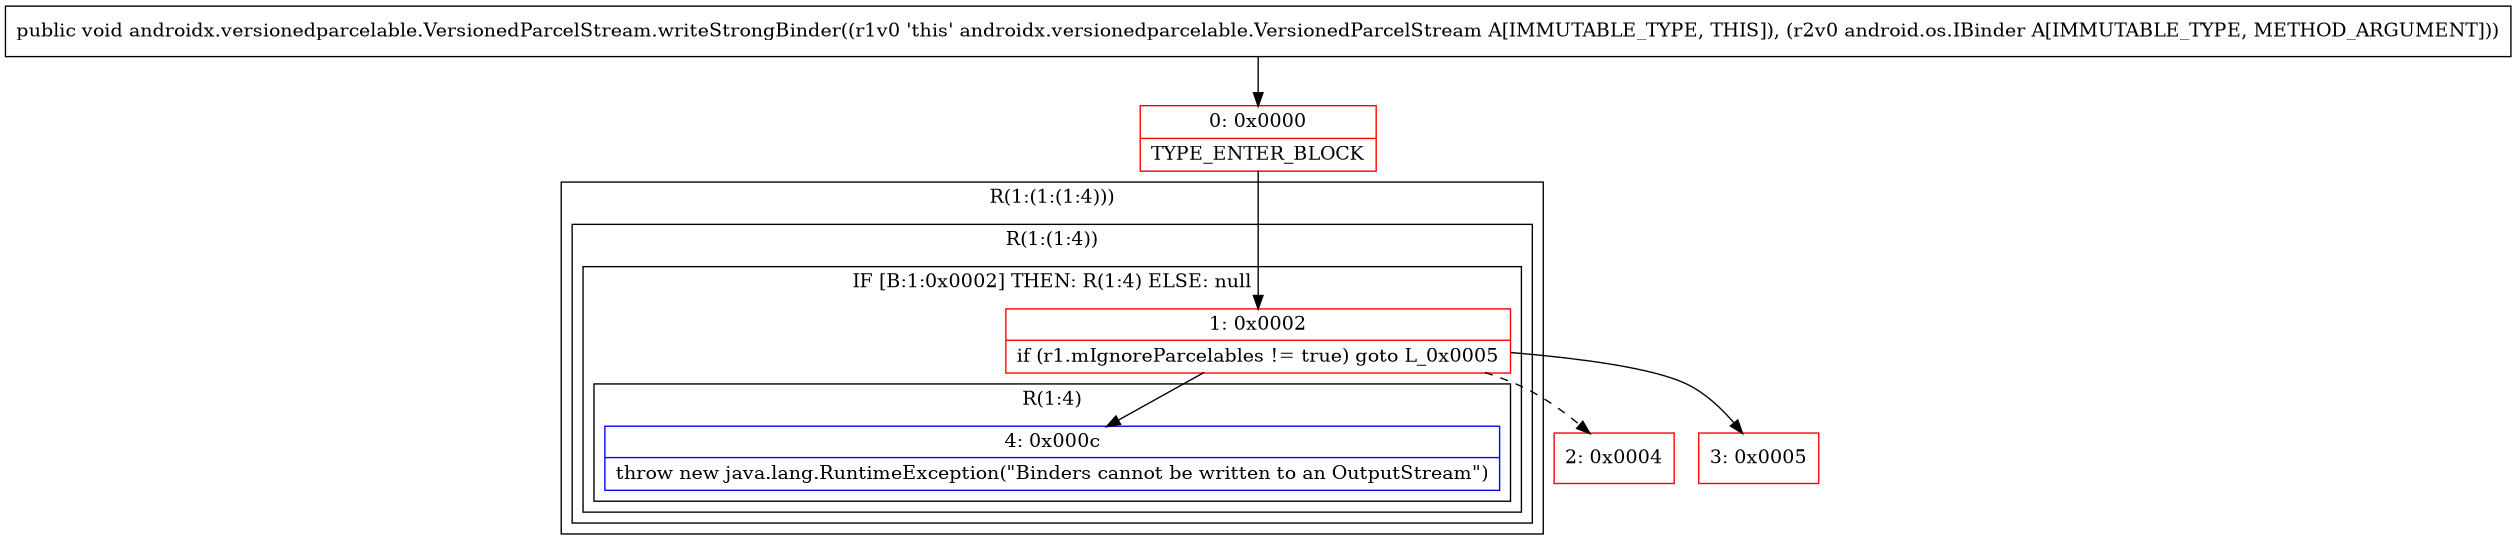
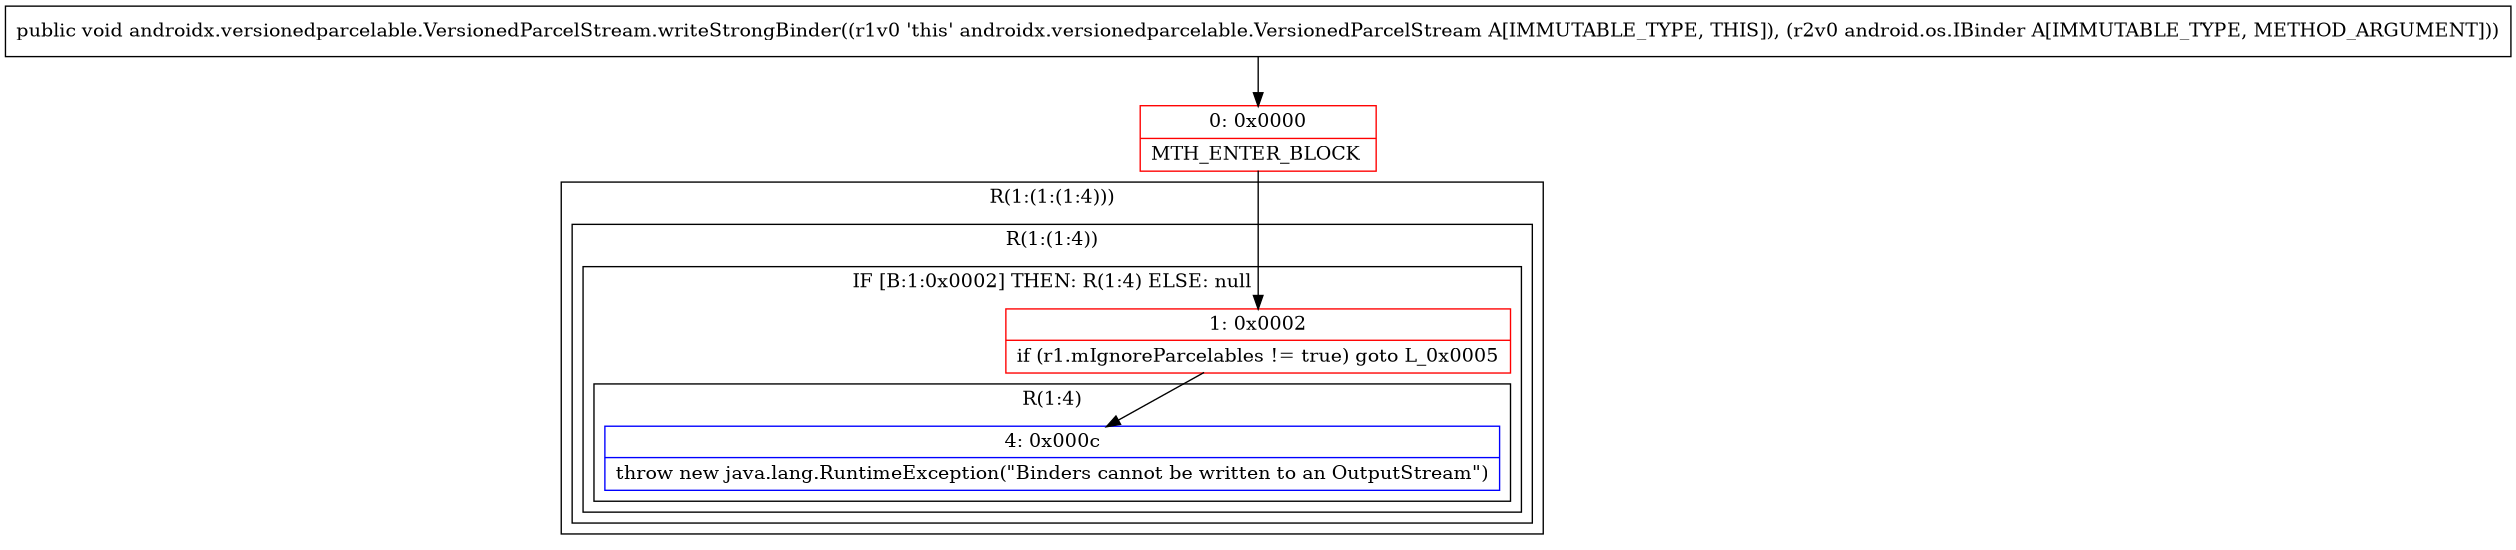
node "0: 0x0000": text "TYPE_ENTER_BLOCK" -> "MTH_ENTER_BLOCK"
node "2: 0x0004": removed
node "3: 0x0005": removed
